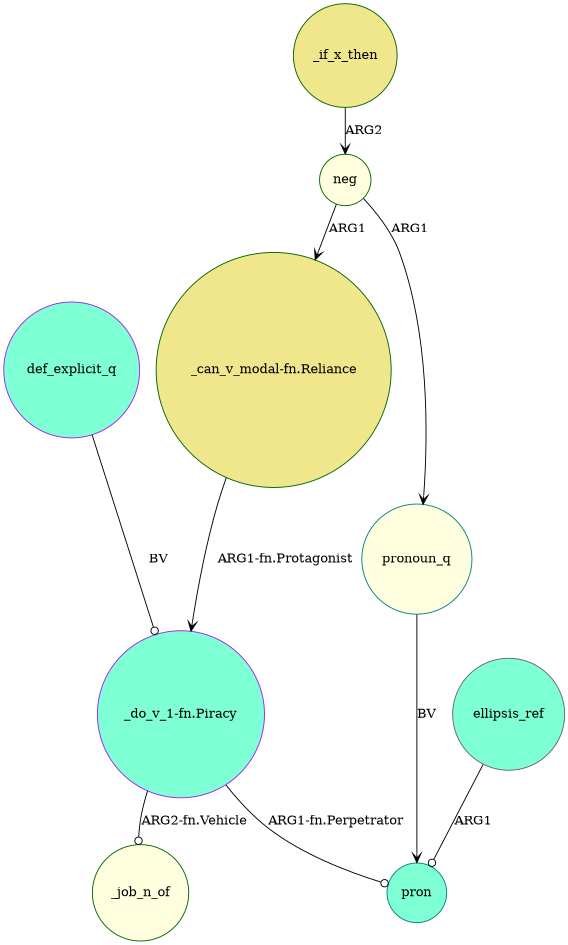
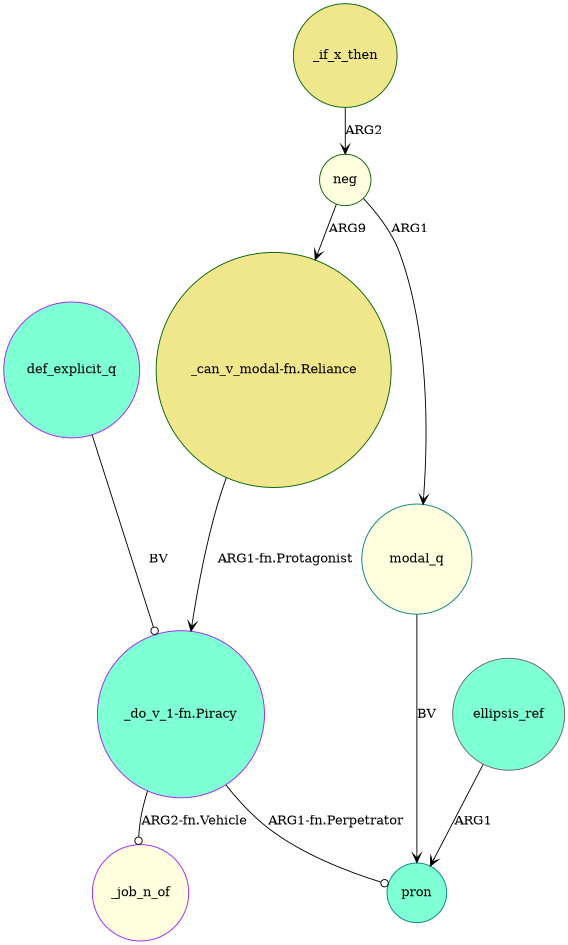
edge "neg" -> "_can_v_modal-fn.Reliance": label "ARG1" -> "ARG9"
node "pronoun_q": label "pronoun_q" -> "modal_q"
edge "ellipsis_ref" -> "pron": arrowhead odot -> vee
node "_job_n_of": color darkgreen -> purple
